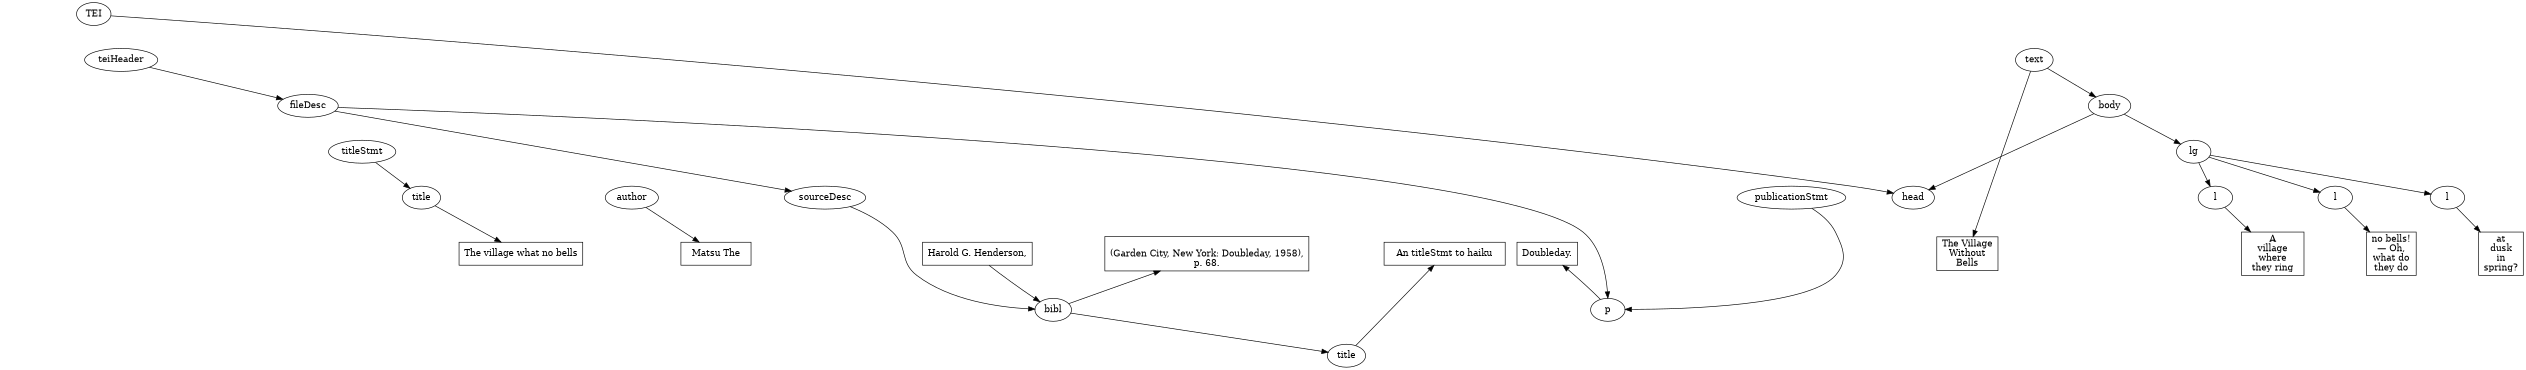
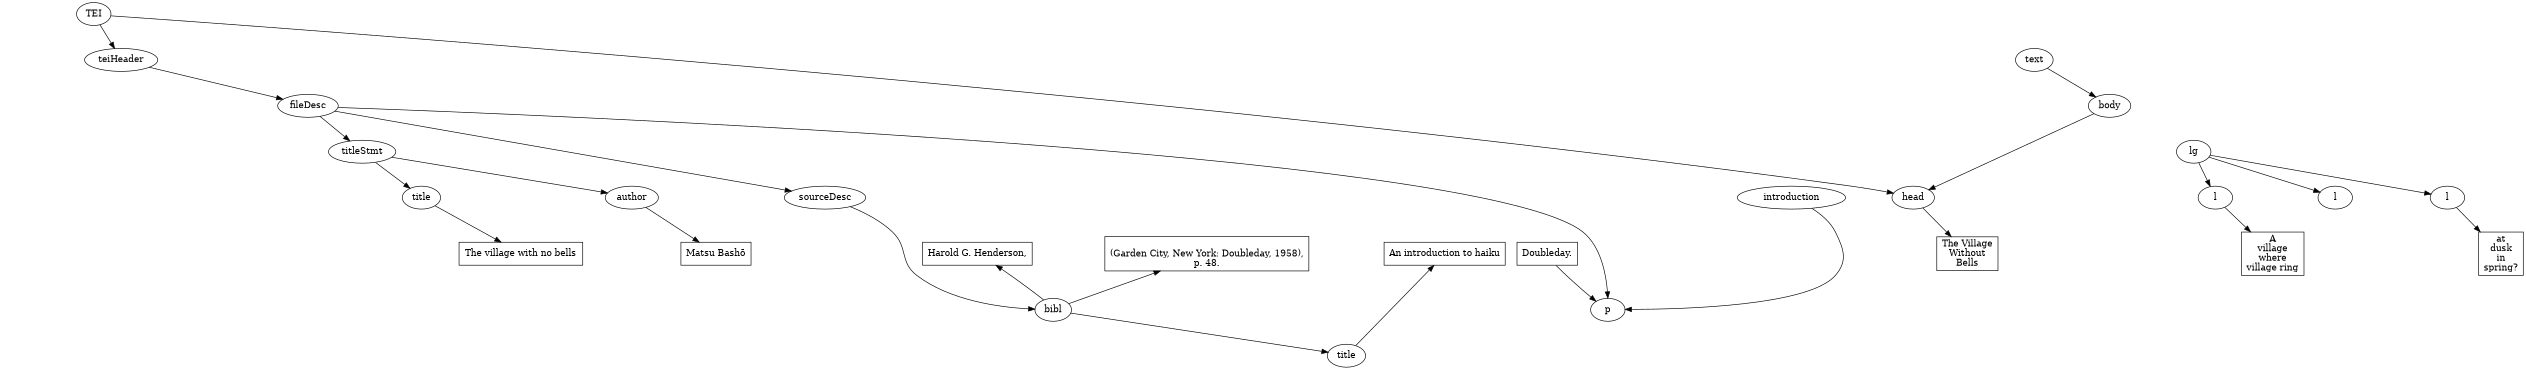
edge "TEI" -> "teiHeader": added
edge "fileDesc" -> "titleStmt": added
edge "body" -> "lg": removed
edge "text" -> "The Village Without Bells": now "head" -> "The Village Without Bells"
edge "titleStmt" -> "author": added
node "publicationStmt": label "publicationStmt" -> "introduction"
node "The village what no bells": label "The village what no bells" -> "The village with no bells"
node "Matsu The": label "Matsu The" -> "Matsu Bashō"
node "(Garden City, New York: Doubleday, 1958), p. 68.": label "(Garden City, New York: Doubleday, 1958), p. 68." -> "(Garden City, New York: Doubleday, 1958), p. 48."
node "An titleStmt to haiku": label "An titleStmt to haiku" -> "An introduction to haiku"
node "A village where they ring": label "A village where they ring" -> "A village where village ring"
node "no bells! — Oh, what do they do": removed
edge "Harold G. Henderson," -> "bibl": reversed
edge "p" -> "Doubleday.": reversed
